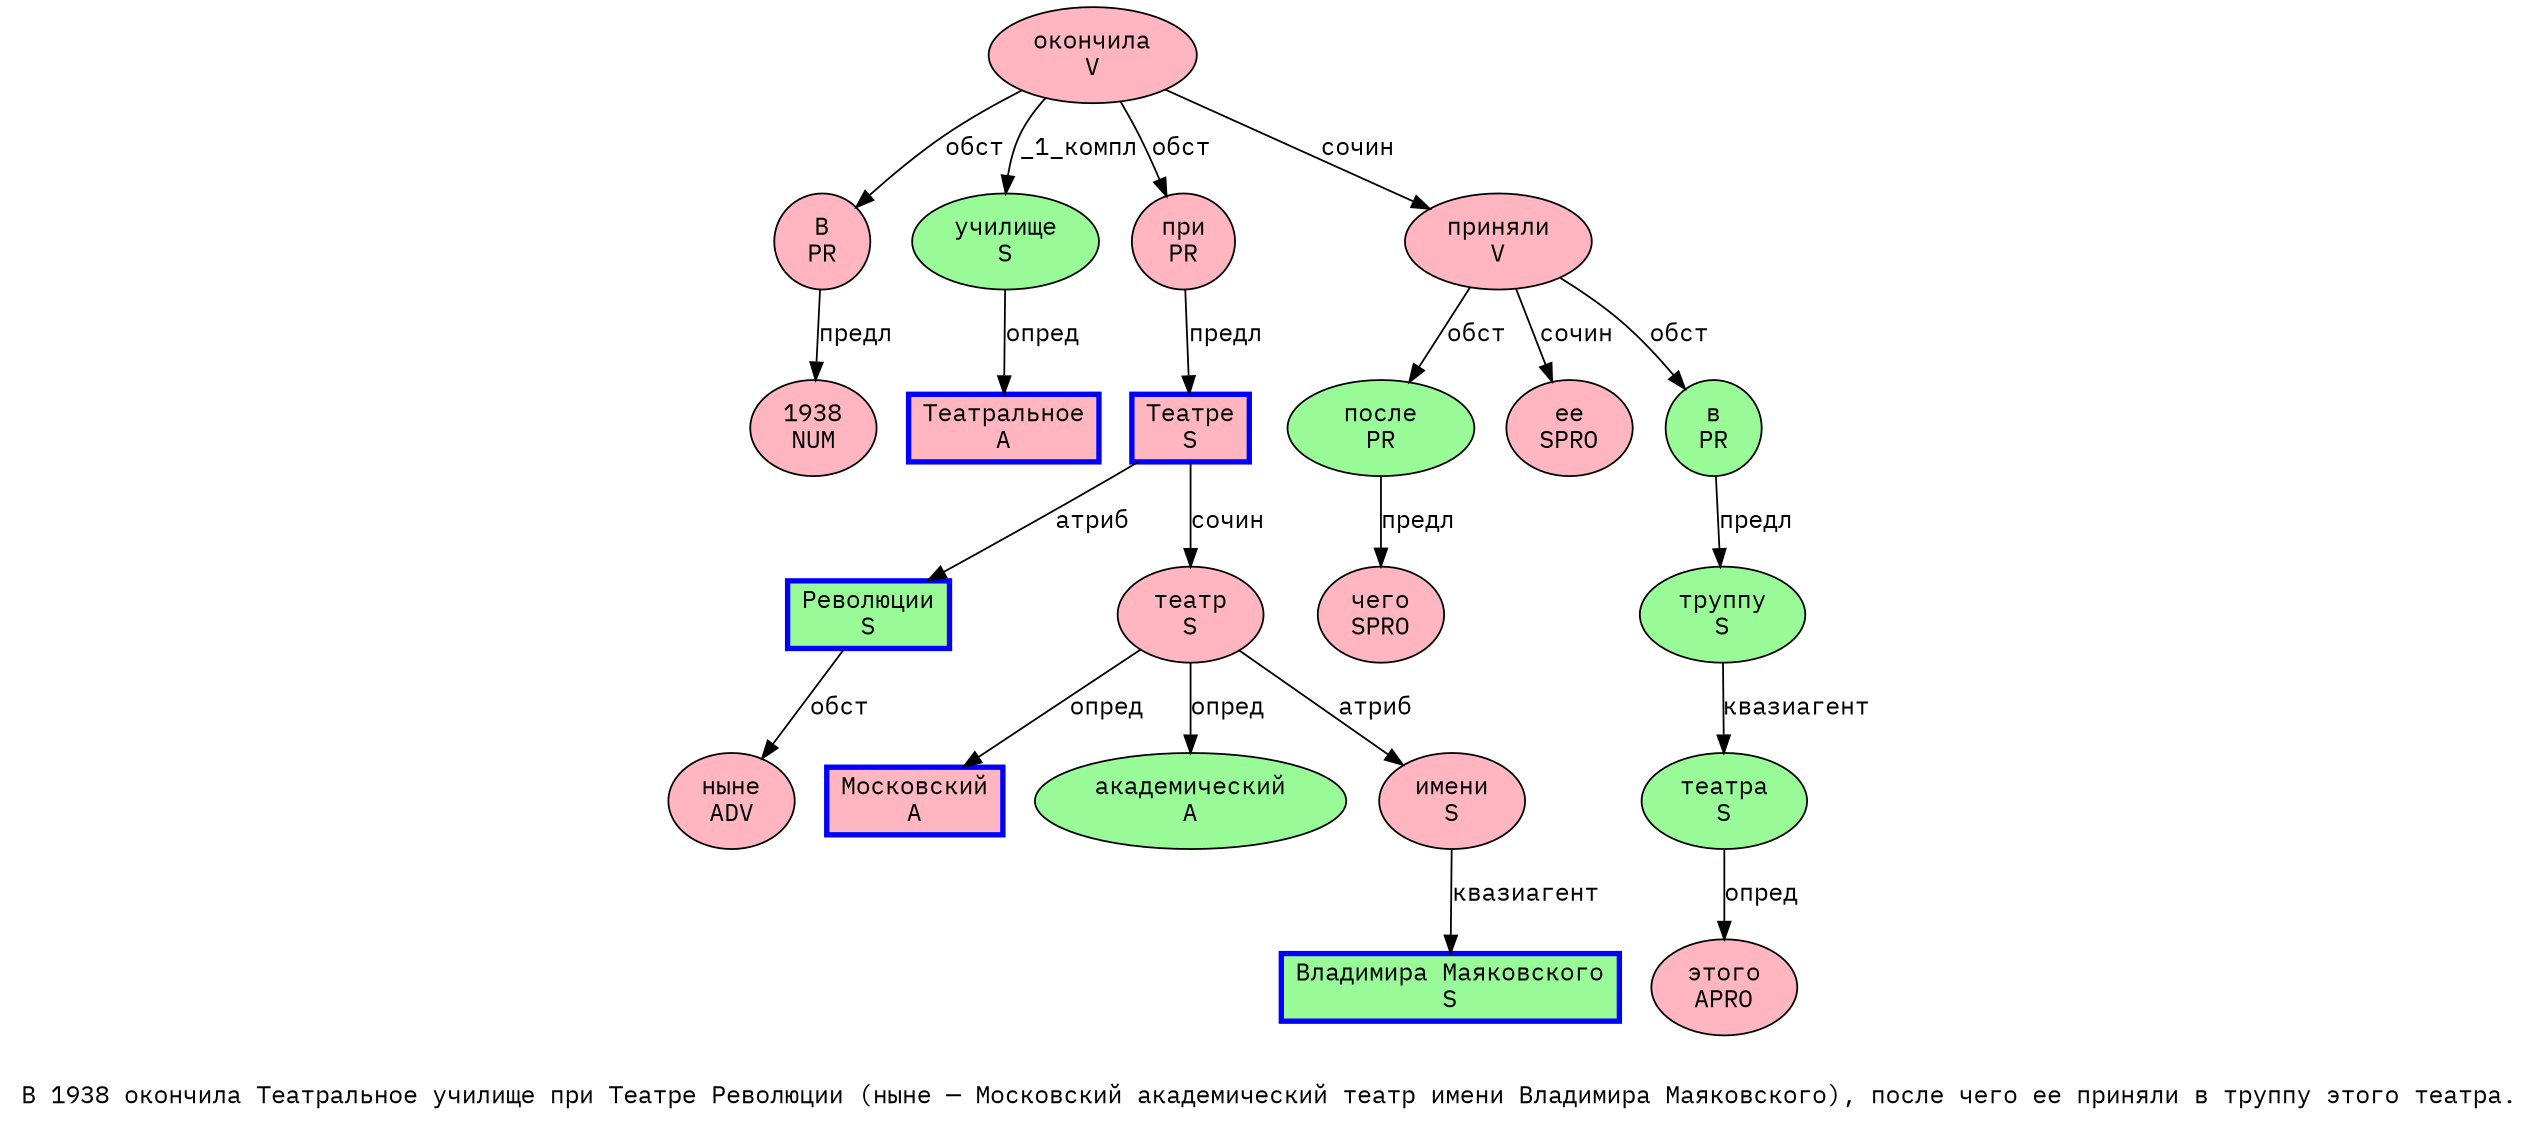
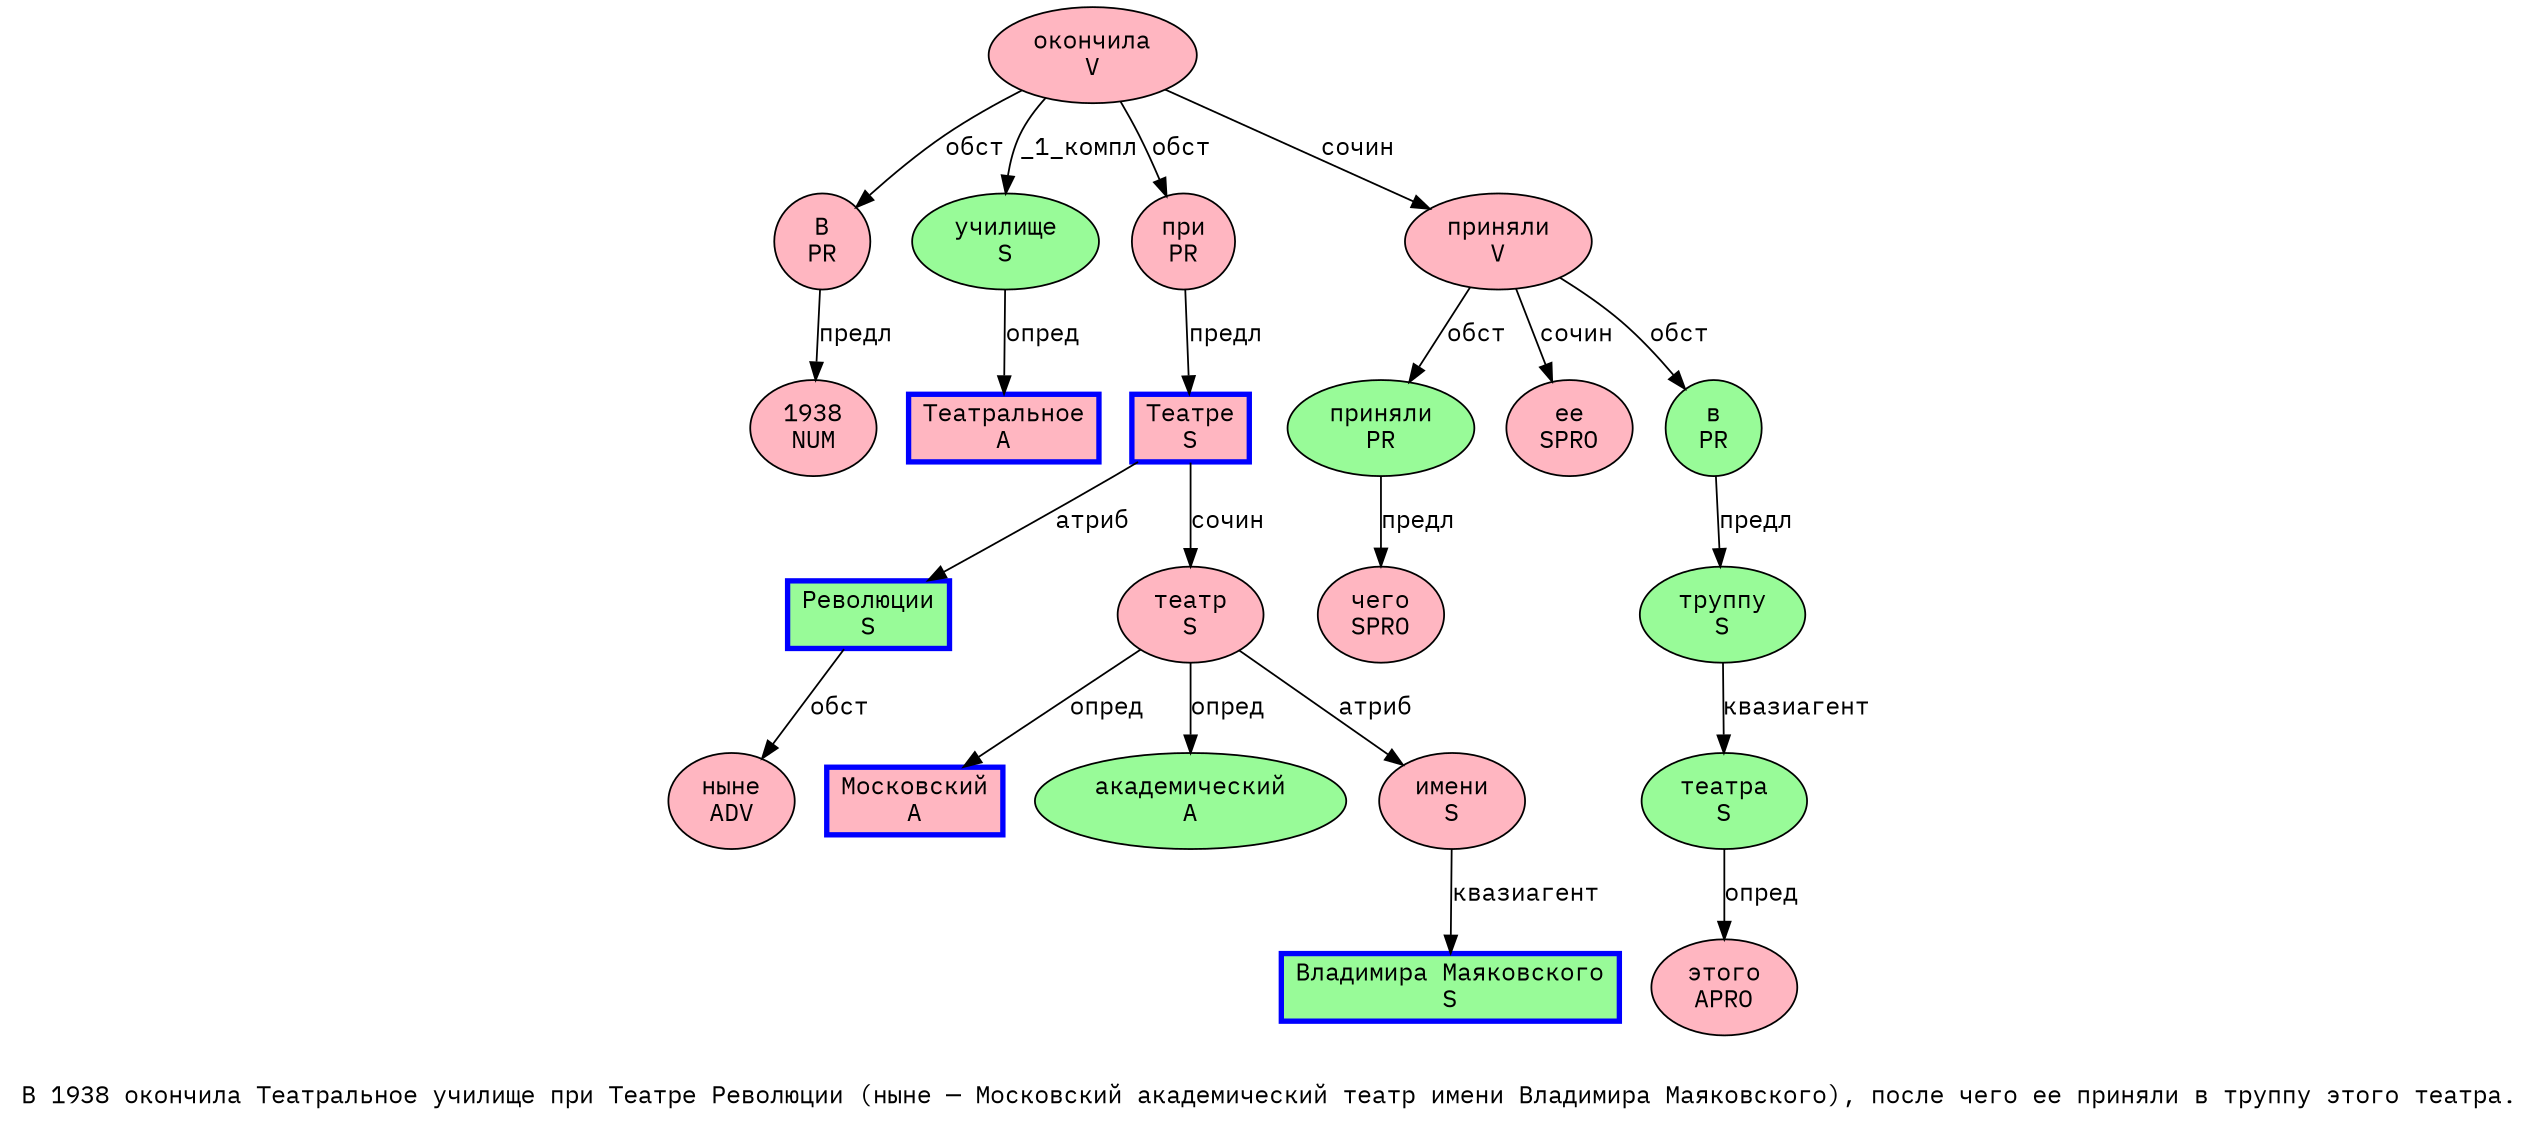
node "после PR": label "после PR" -> "приняли PR"
